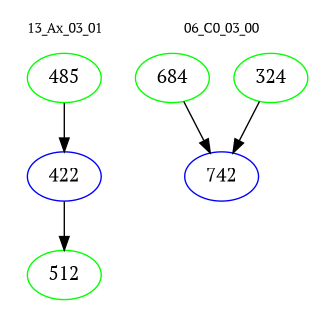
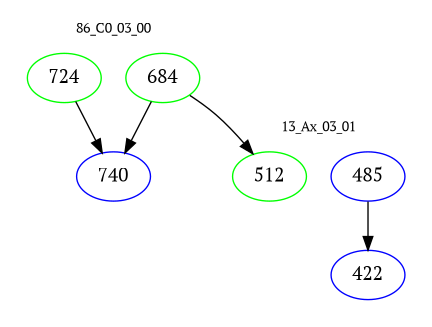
cluster "06_C0_03_00": label "06_C0_03_00" -> "86_C0_03_00"
node "485": color green -> blue
node "324": label "324" -> "724"
node "742": label "742" -> "740"
edge "422" -> "512": now "684" -> "512"
